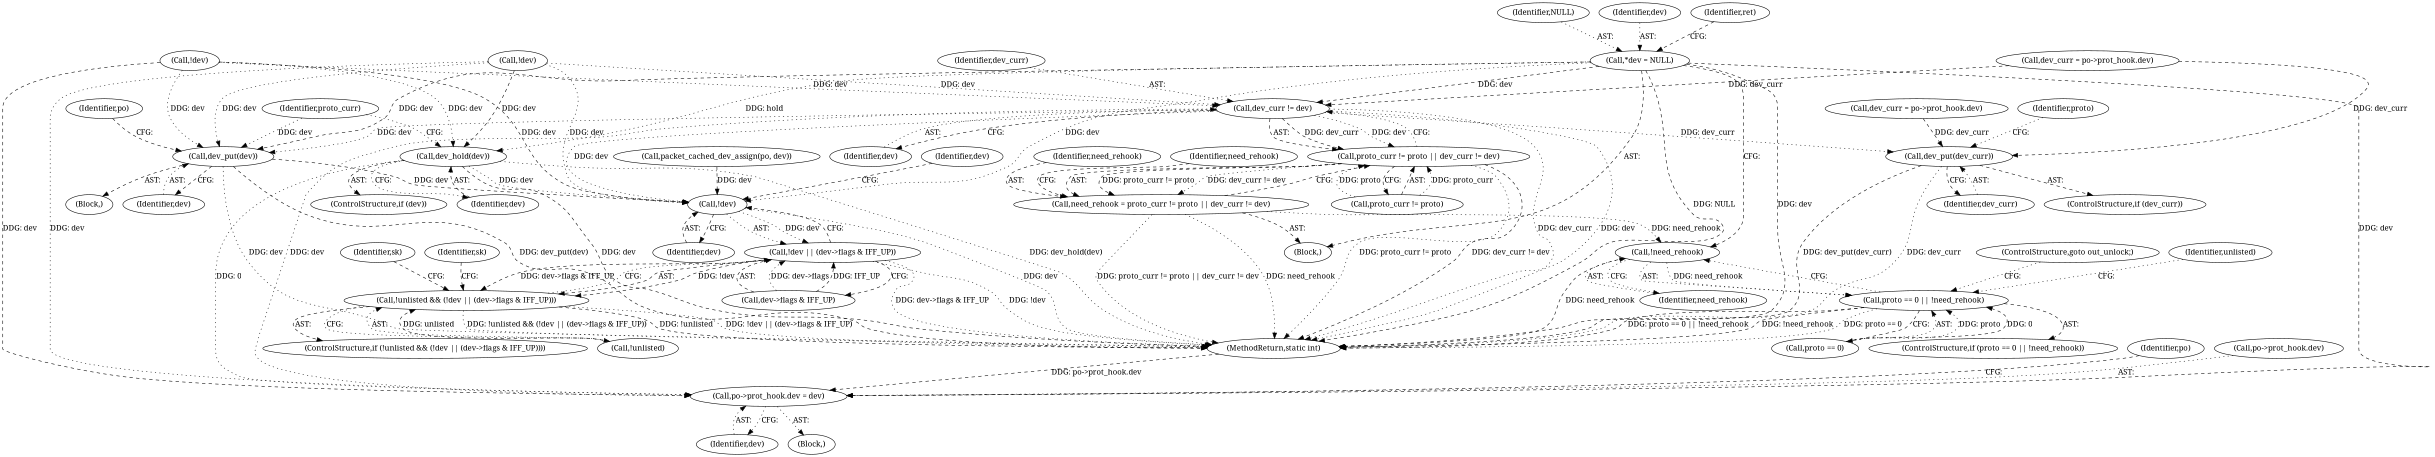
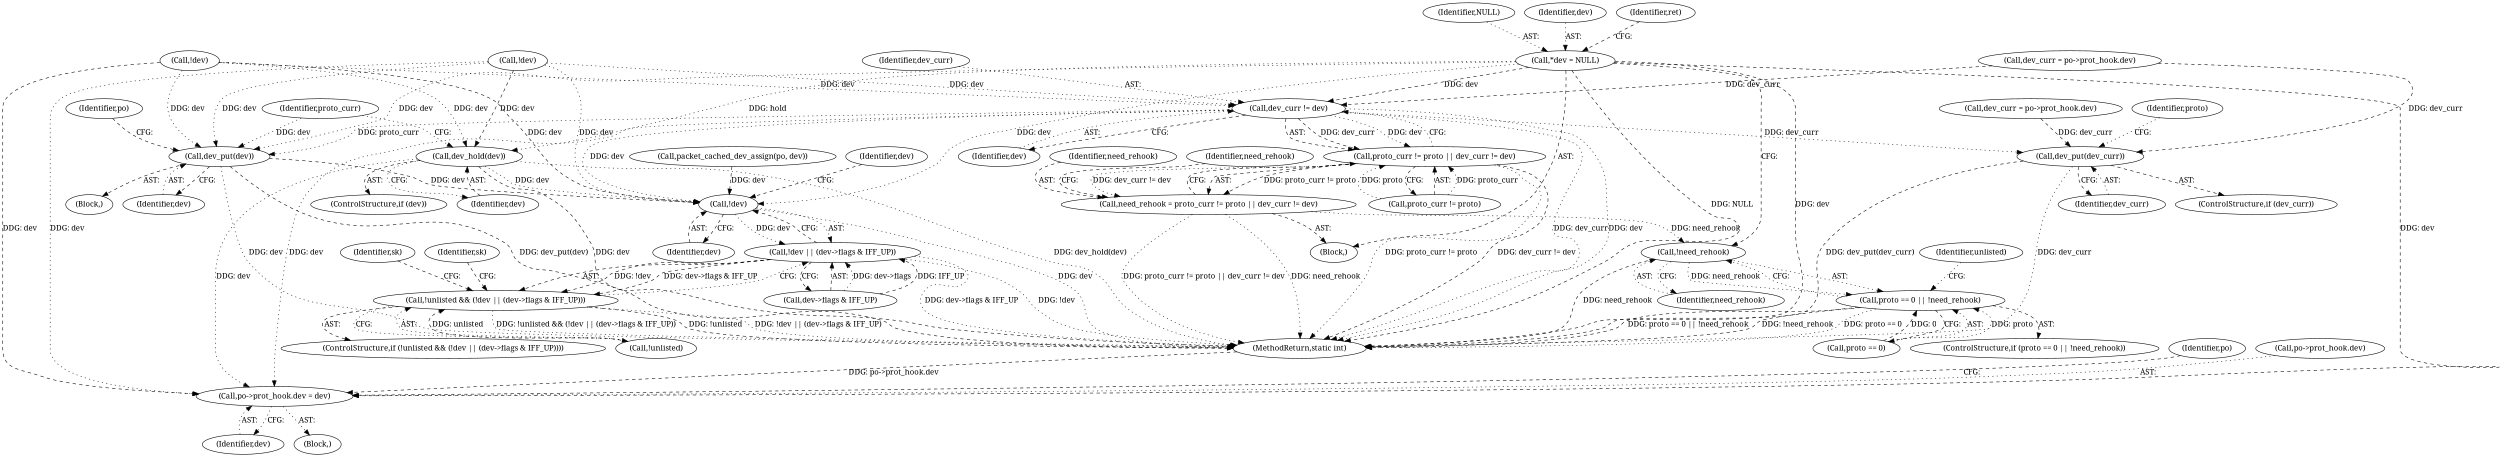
edge "(Call,*dev = NULL)" -> "(Call,dev_put(dev))": style dashed -> dotted
edge "(Call,dev_curr != dev)" -> "(Call,dev_put(dev))": label "DDG: dev" -> "DDG: proto_curr"
node "(ControlStructure,goto out_unlock;)": removed
edge "(Call,dev_hold(dev))" -> "(Call,po->prot_hook.dev = dev)": label "DDG: 0" -> "DDG: dev"
